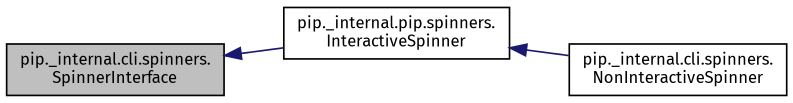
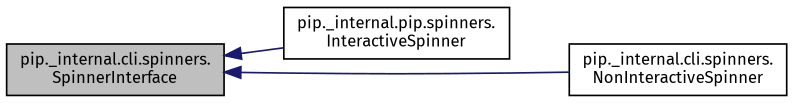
edge "pip._internal.cli.spinners. NonInteractiveSpinner" -> "pip._internal.pip.spinners. InteractiveSpinner": now "pip._internal.cli.spinners. NonInteractiveSpinner" -> "pip._internal.cli.spinners. SpinnerInterface"
